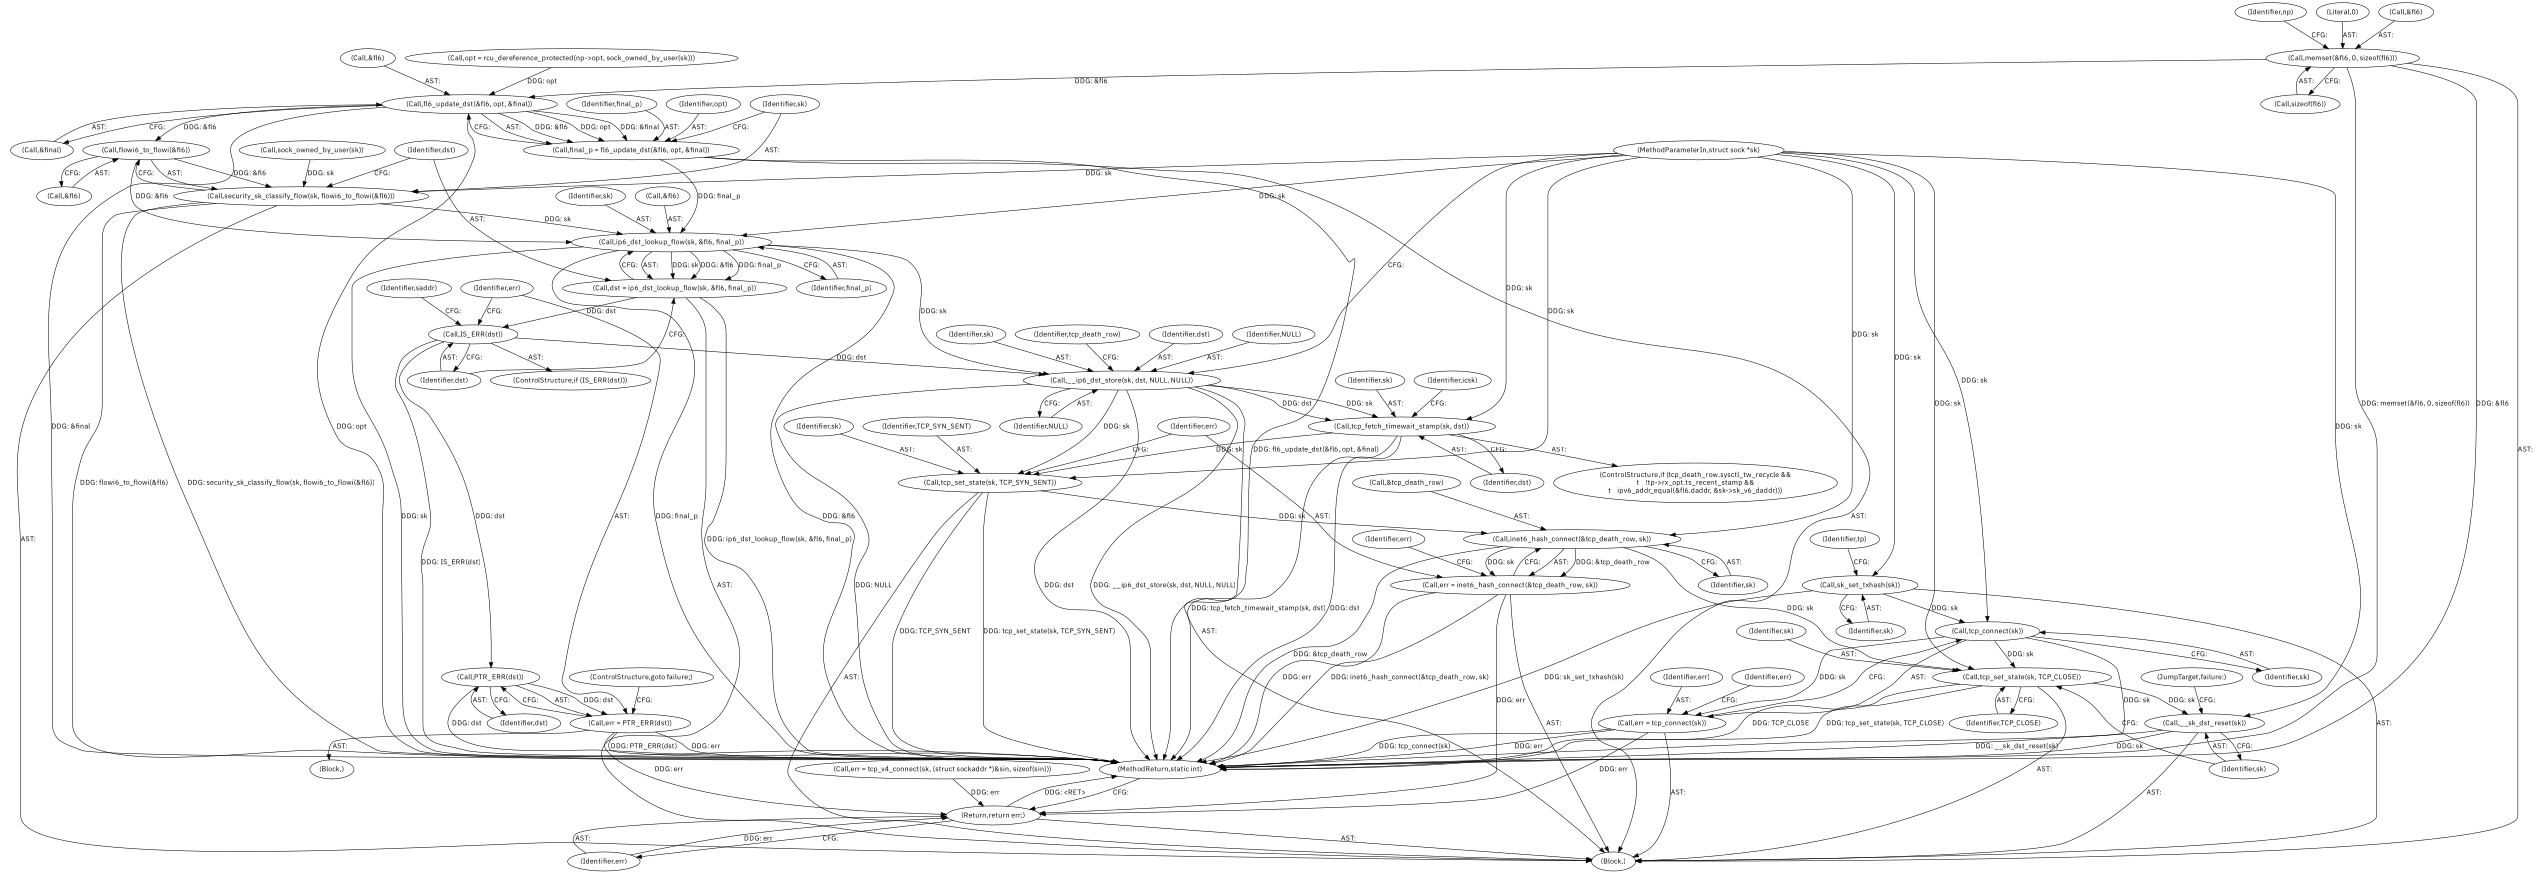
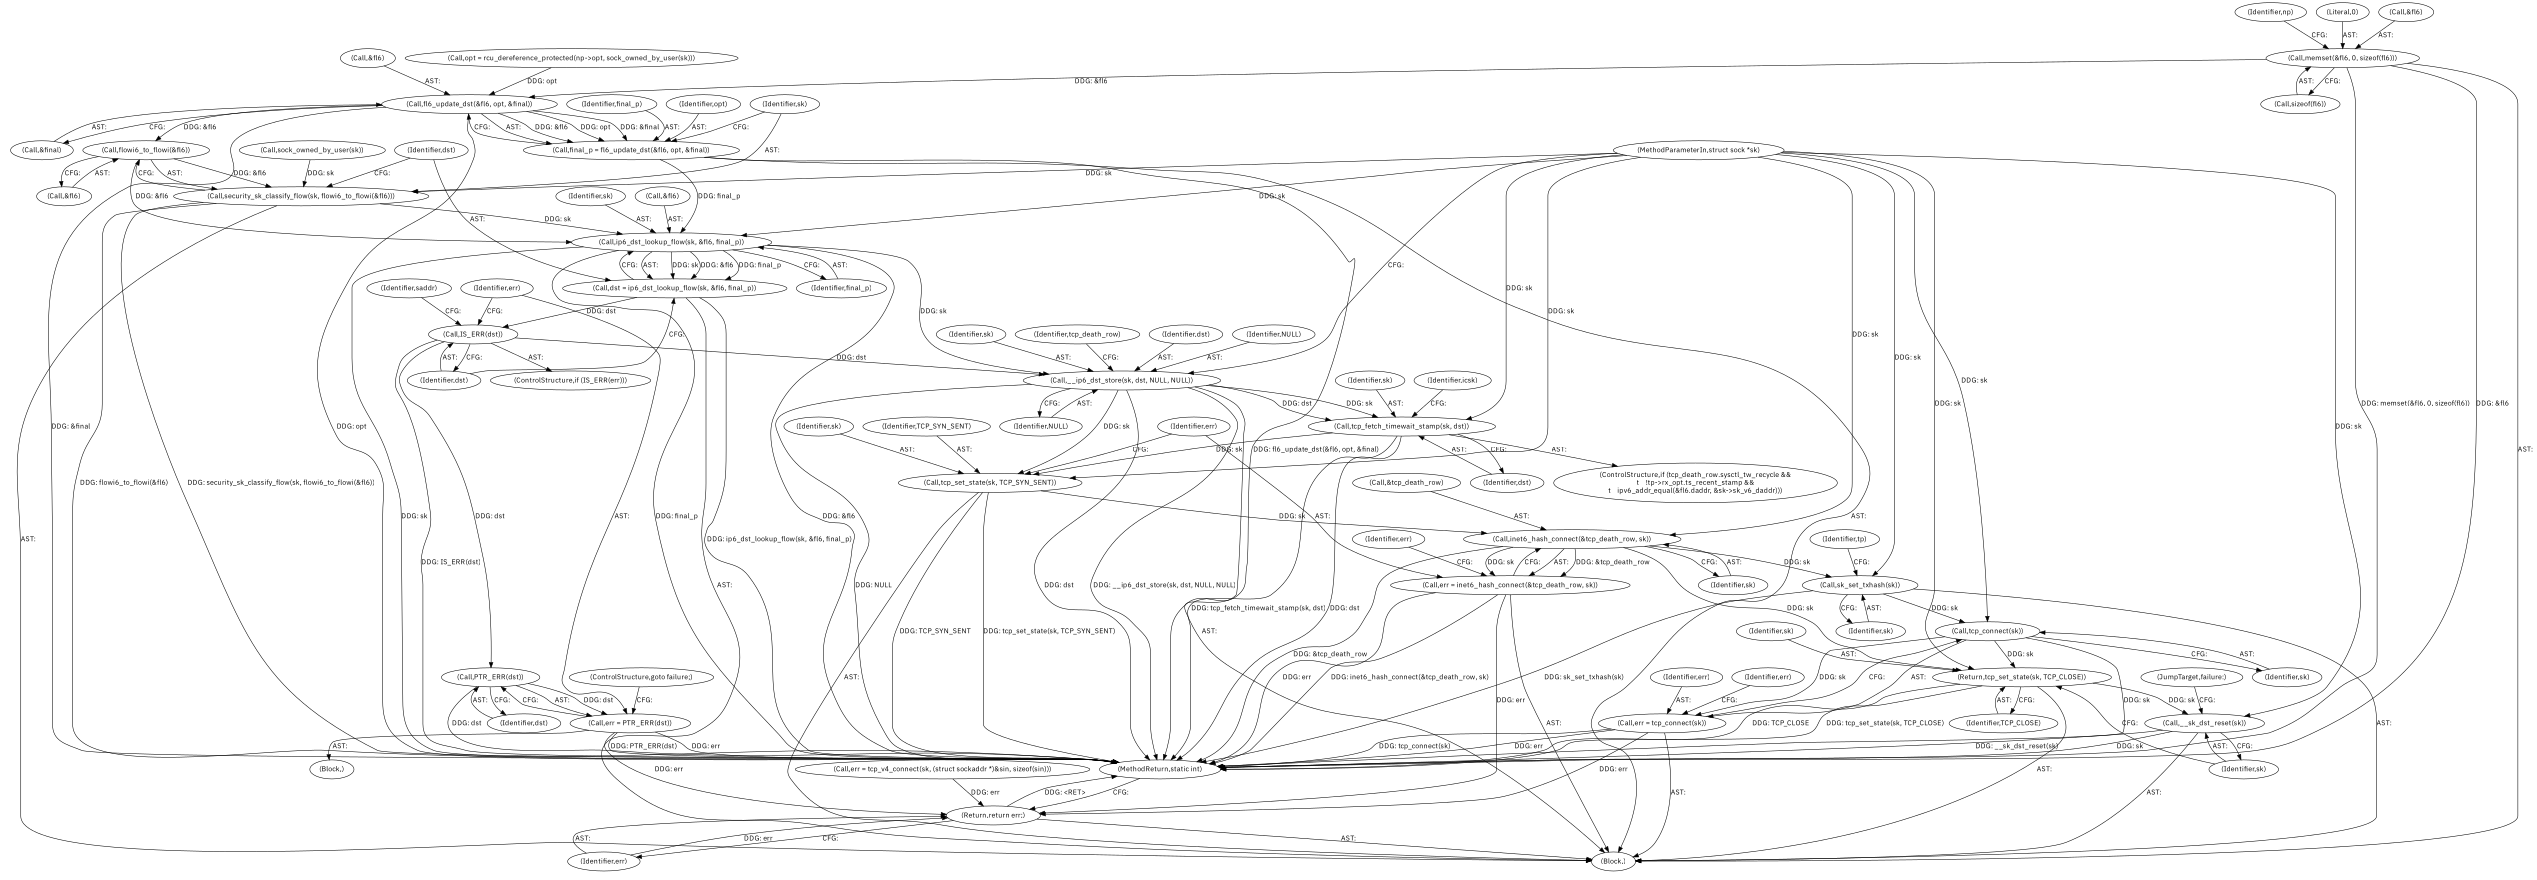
node "(ControlStructure,if (IS_ERR(dst)))": label "(ControlStructure,if (IS_ERR(dst)))" -> "(ControlStructure,if (IS_ERR(err)))"
edge "(Call,inet6_hash_connect(&tcp_death_row, sk))" -> "(Call,sk_set_txhash(sk))": added, label "DDG: sk"
node "(Call,tcp_set_state(sk, TCP_CLOSE))": label "(Call,tcp_set_state(sk, TCP_CLOSE))" -> "(Return,tcp_set_state(sk, TCP_CLOSE))"
